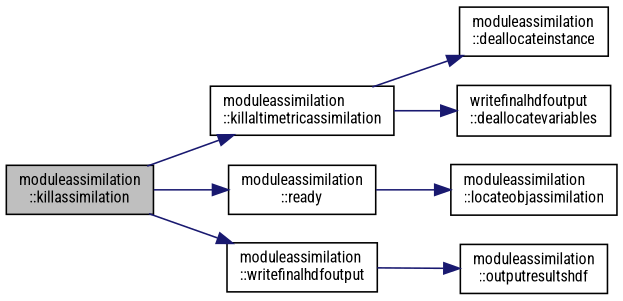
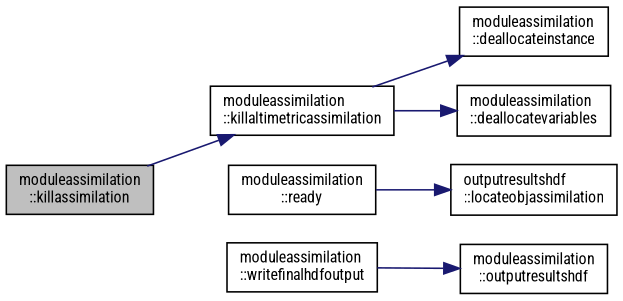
node "writefinalhdfoutput ::deallocatevariables": label "writefinalhdfoutput ::deallocatevariables" -> "moduleassimilation ::deallocatevariables"
edge "moduleassimilation ::killassimilation" -> "moduleassimilation ::ready": removed
node "moduleassimilation ::locateobjassimilation": label "moduleassimilation ::locateobjassimilation" -> "outputresultshdf ::locateobjassimilation"
edge "moduleassimilation ::killassimilation" -> "moduleassimilation ::writefinalhdfoutput": removed
